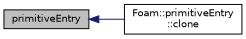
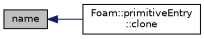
node "primitiveEntry": label "primitiveEntry" -> "name"
